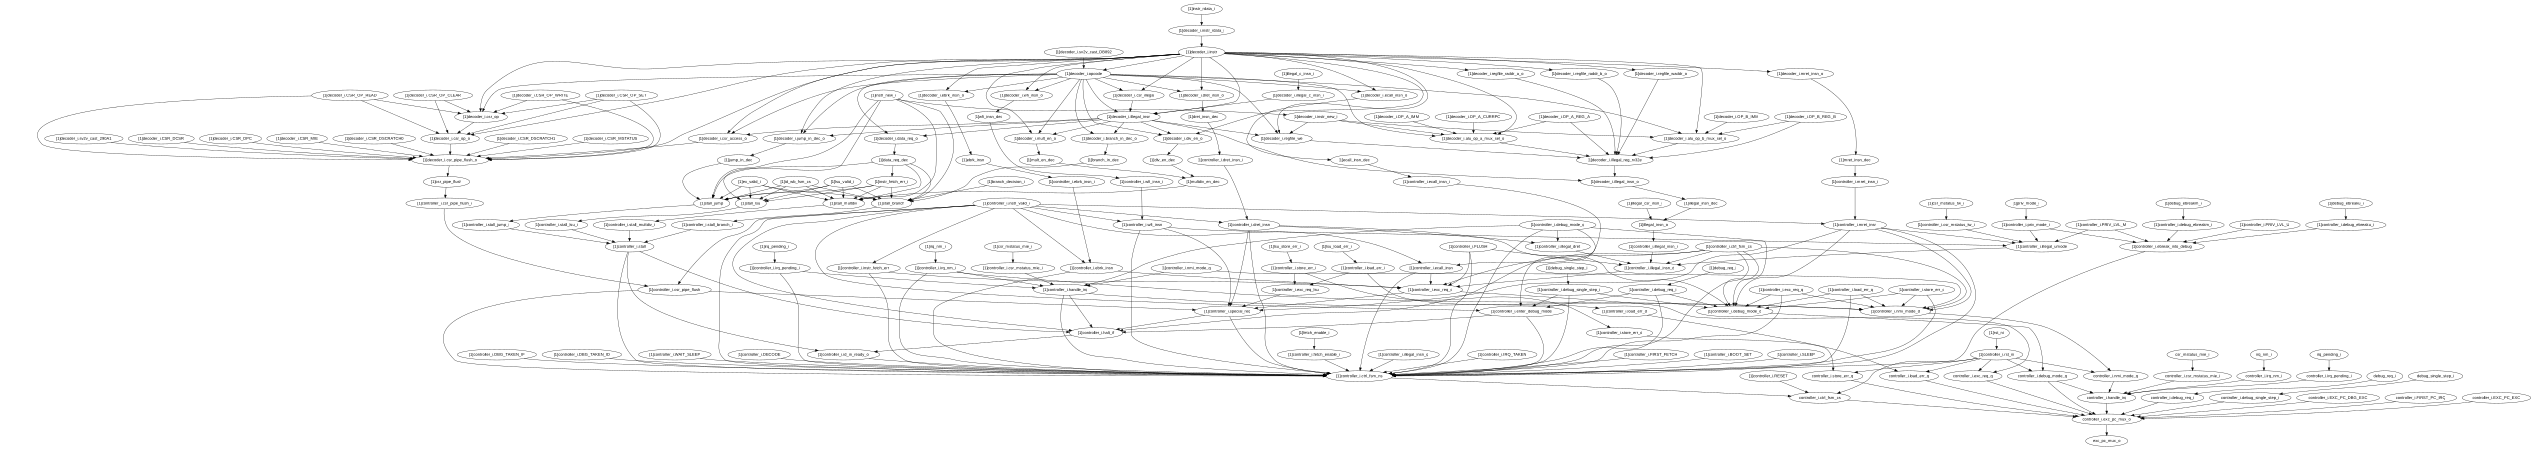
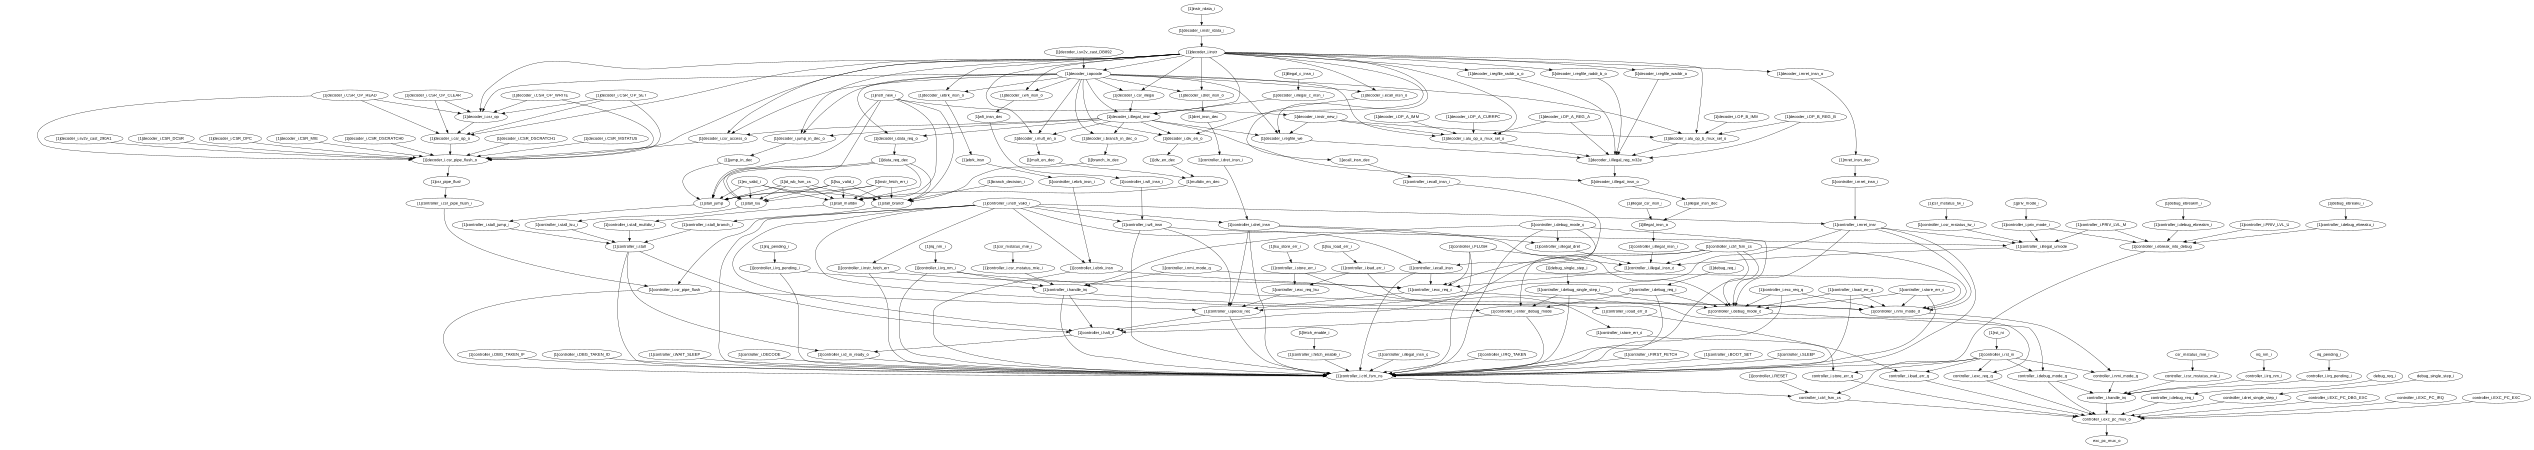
edge "[1]data_req_dec" -> "[1]instr_fetch_err_i": now "[1]data_req_dec" -> "[1]stall_lsu"
node "controller_i.debug_single_step_i": label "controller_i.debug_single_step_i" -> "controller_i.dret_single_step_i"
node "controller_i.FIRST_PC_IRQ": label "controller_i.FIRST_PC_IRQ" -> "controller_i.EXC_PC_IRQ"
